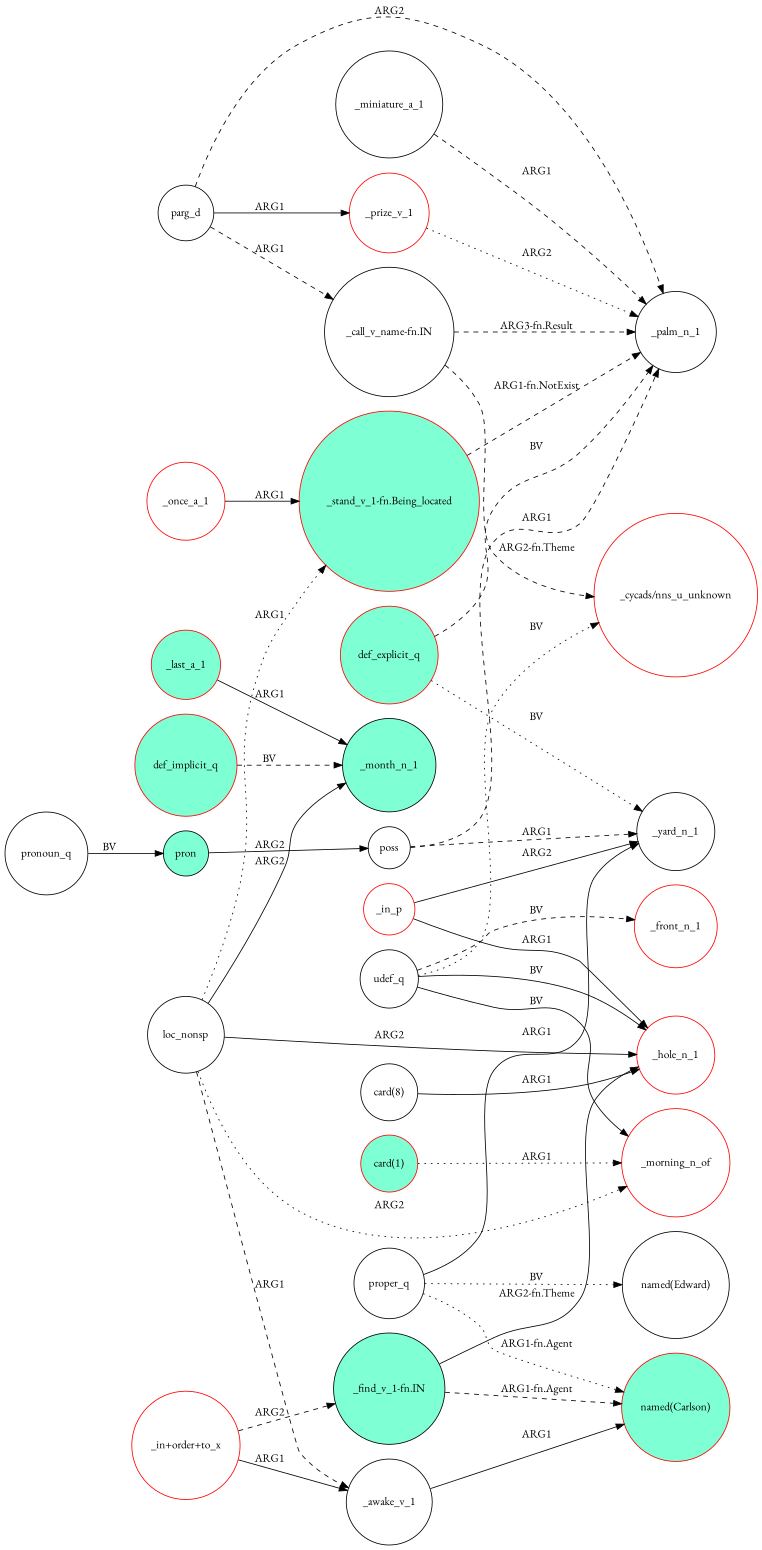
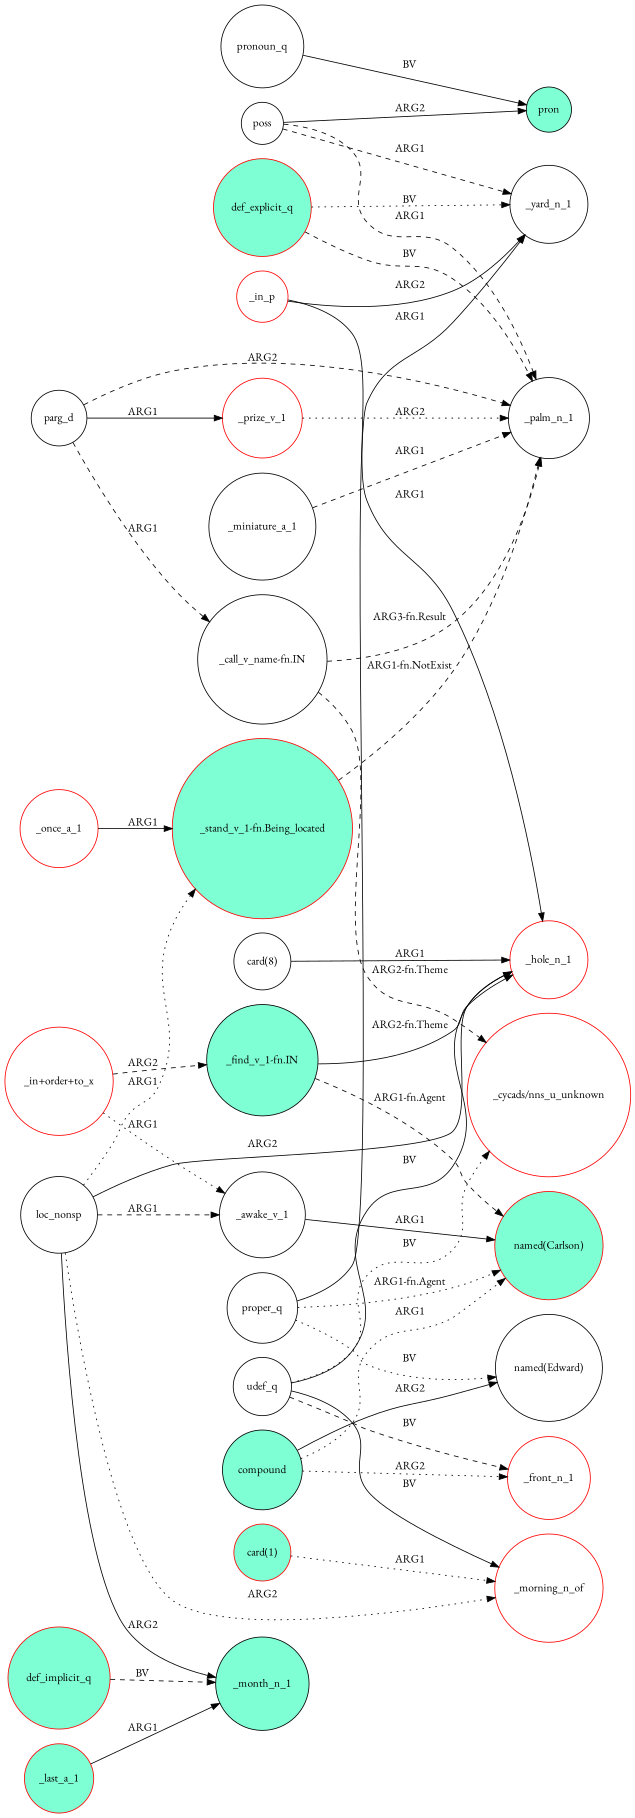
edge "pron" -> "poss": reversed
node "compound": added
edge "_in+order+to_x" -> "_awake_v_1": style solid -> dotted
